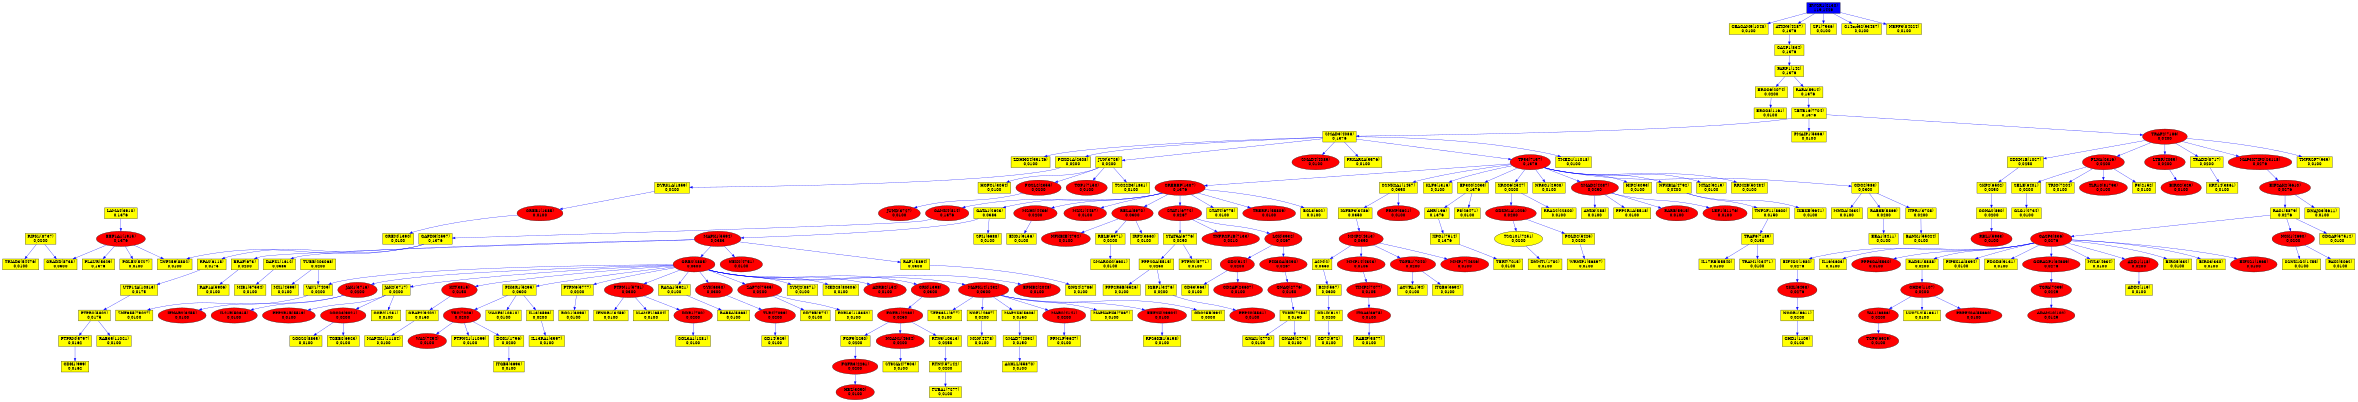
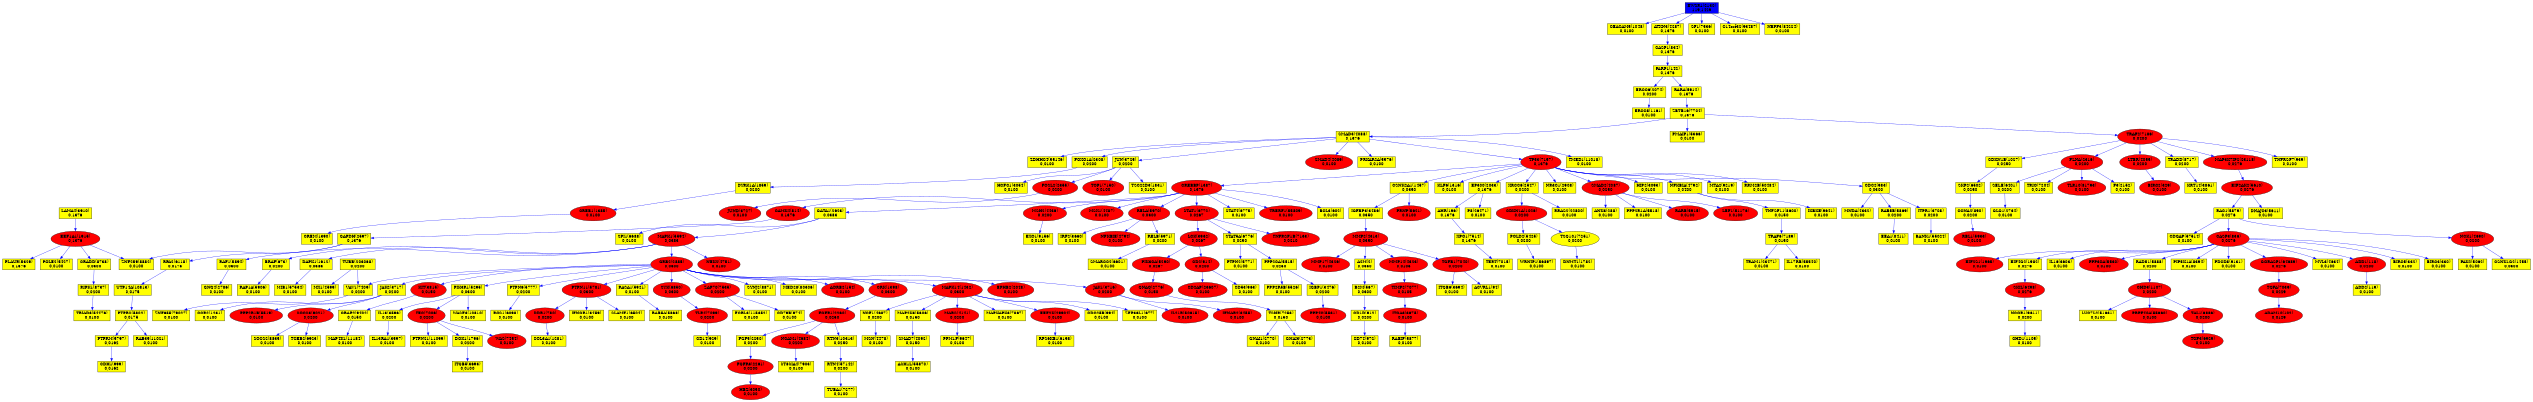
edge "RIPK1(8737) 0,0200" -> "CRADD(8738) 0,0300": reversed
node "CSNK1G2(1455) 0,0100": label "CSNK1G2(1455) 0,0100" -> "CSNK1G2(1455) 0,0300"
node "CDC25B(994) 0,0000": label "CDC25B(994) 0,0000" -> "CDC25B(994) 0,0100"
